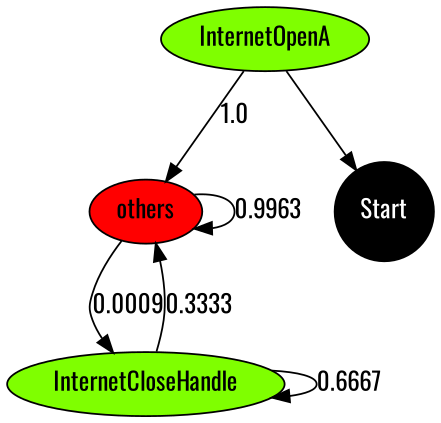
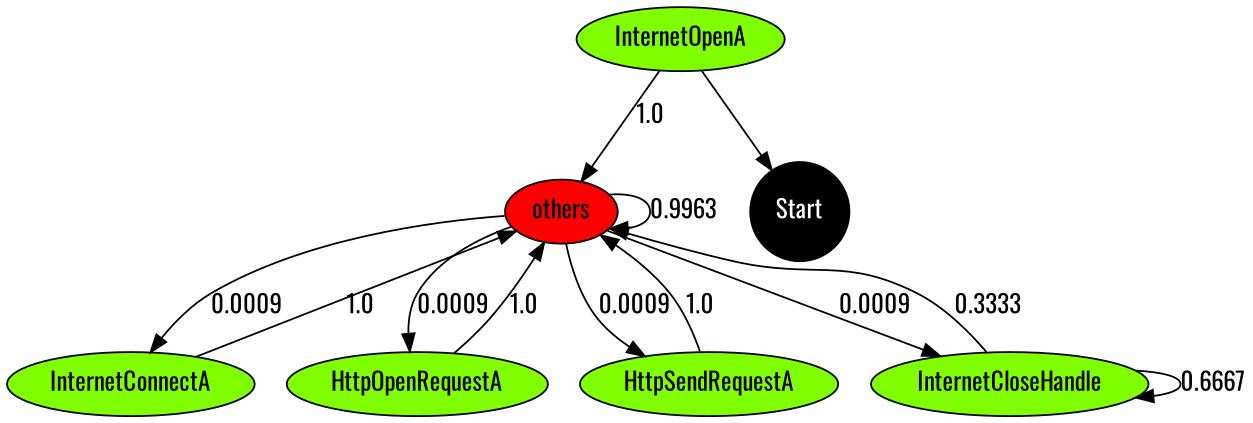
node "InternetConnectA": added
node "HttpOpenRequestA": added
node "HttpSendRequestA": added
